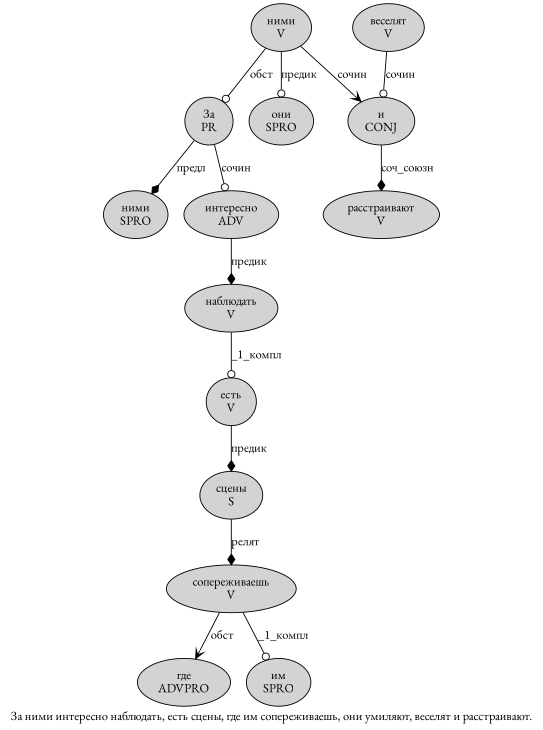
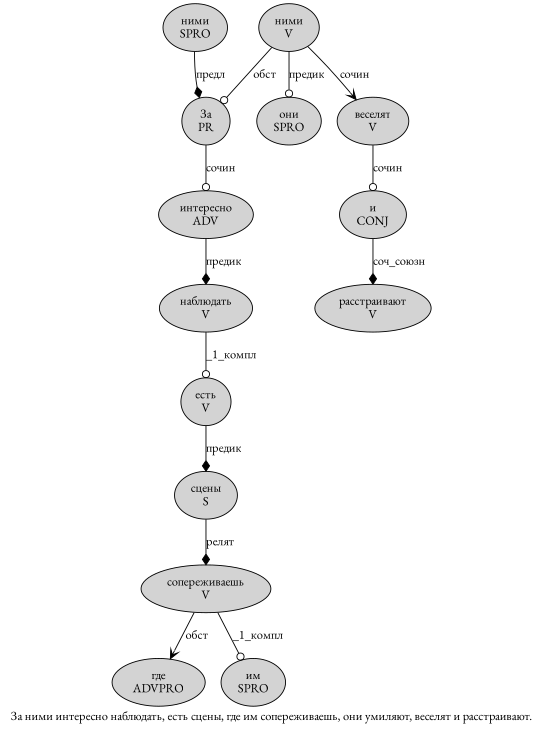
edge "ними V" -> "и CONJ": now "ними V" -> "веселят V"
edge "За PR" -> "ними SPRO": reversed
